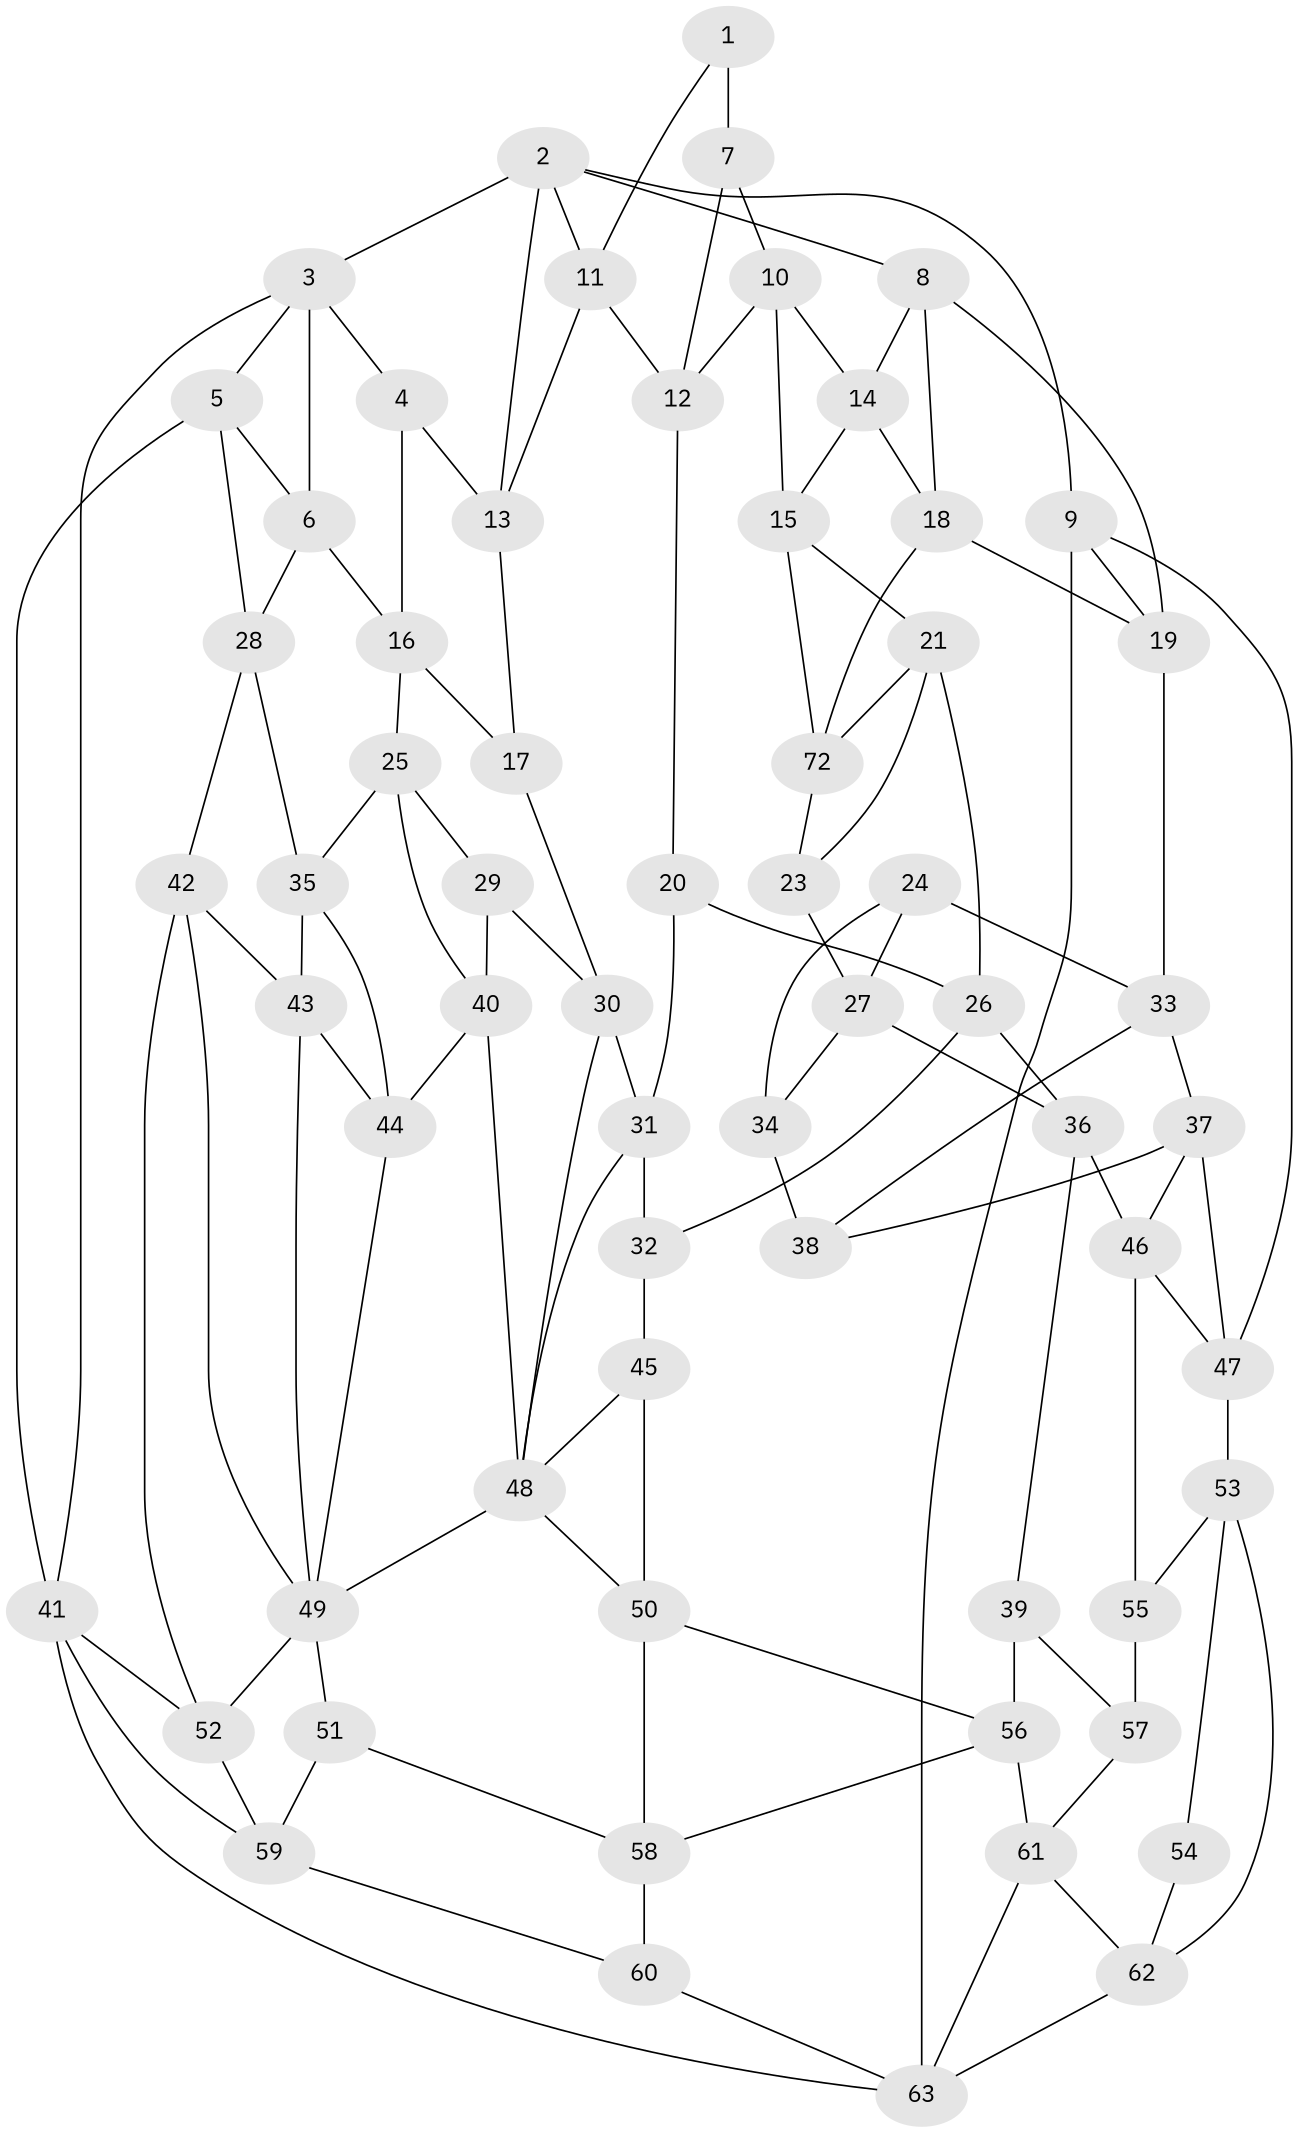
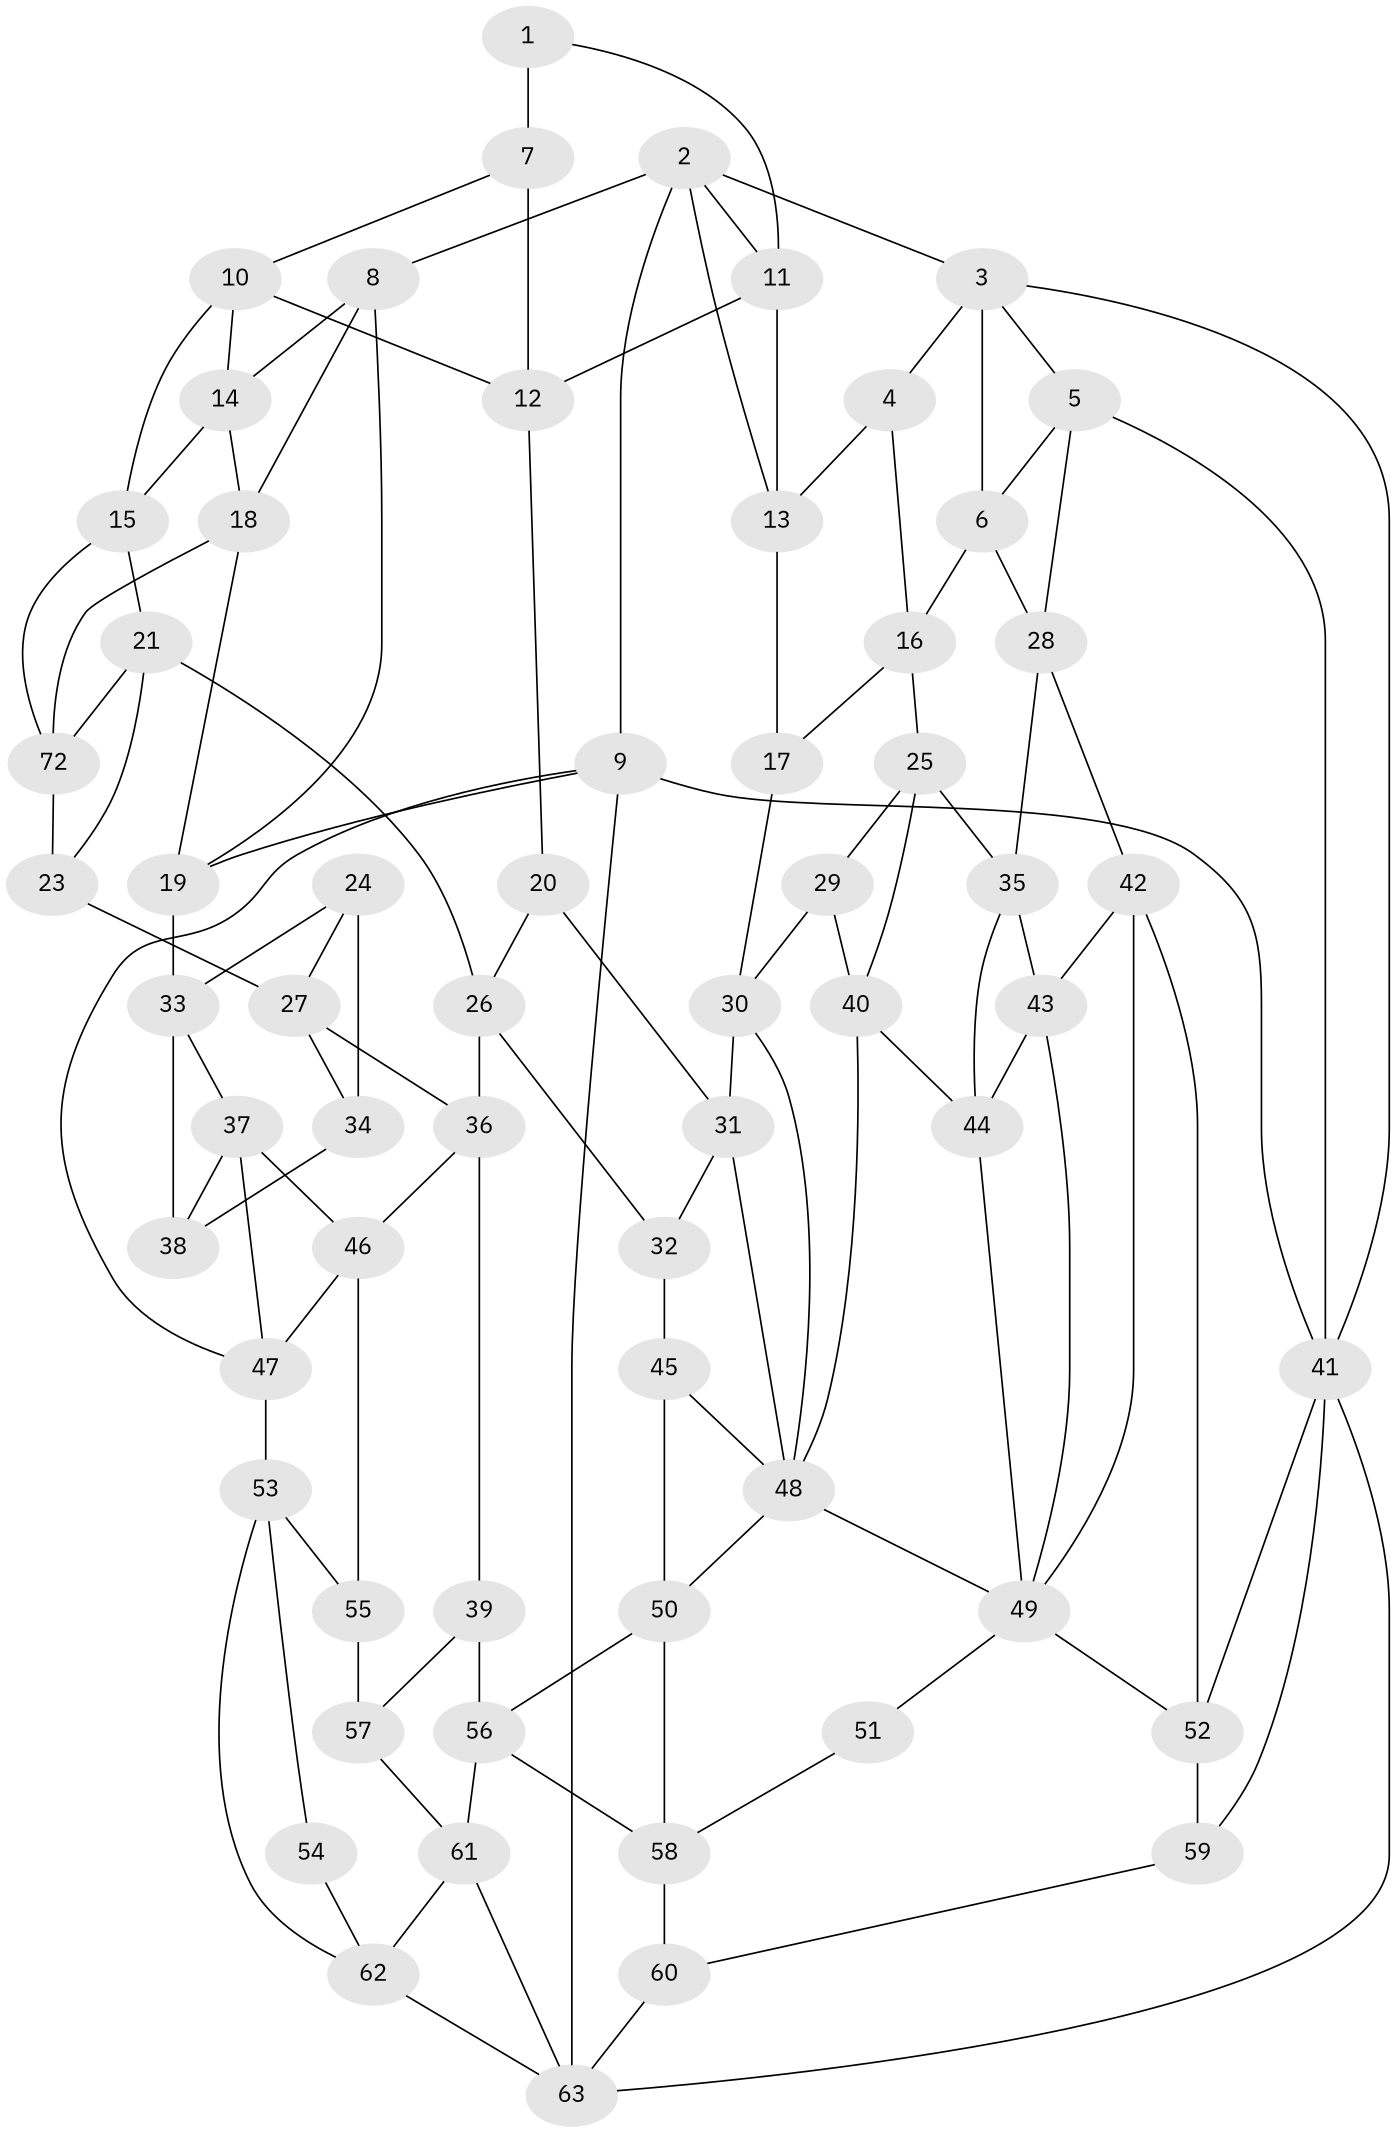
edge "9" -- "41": added
edge "51" -- "59": removed
